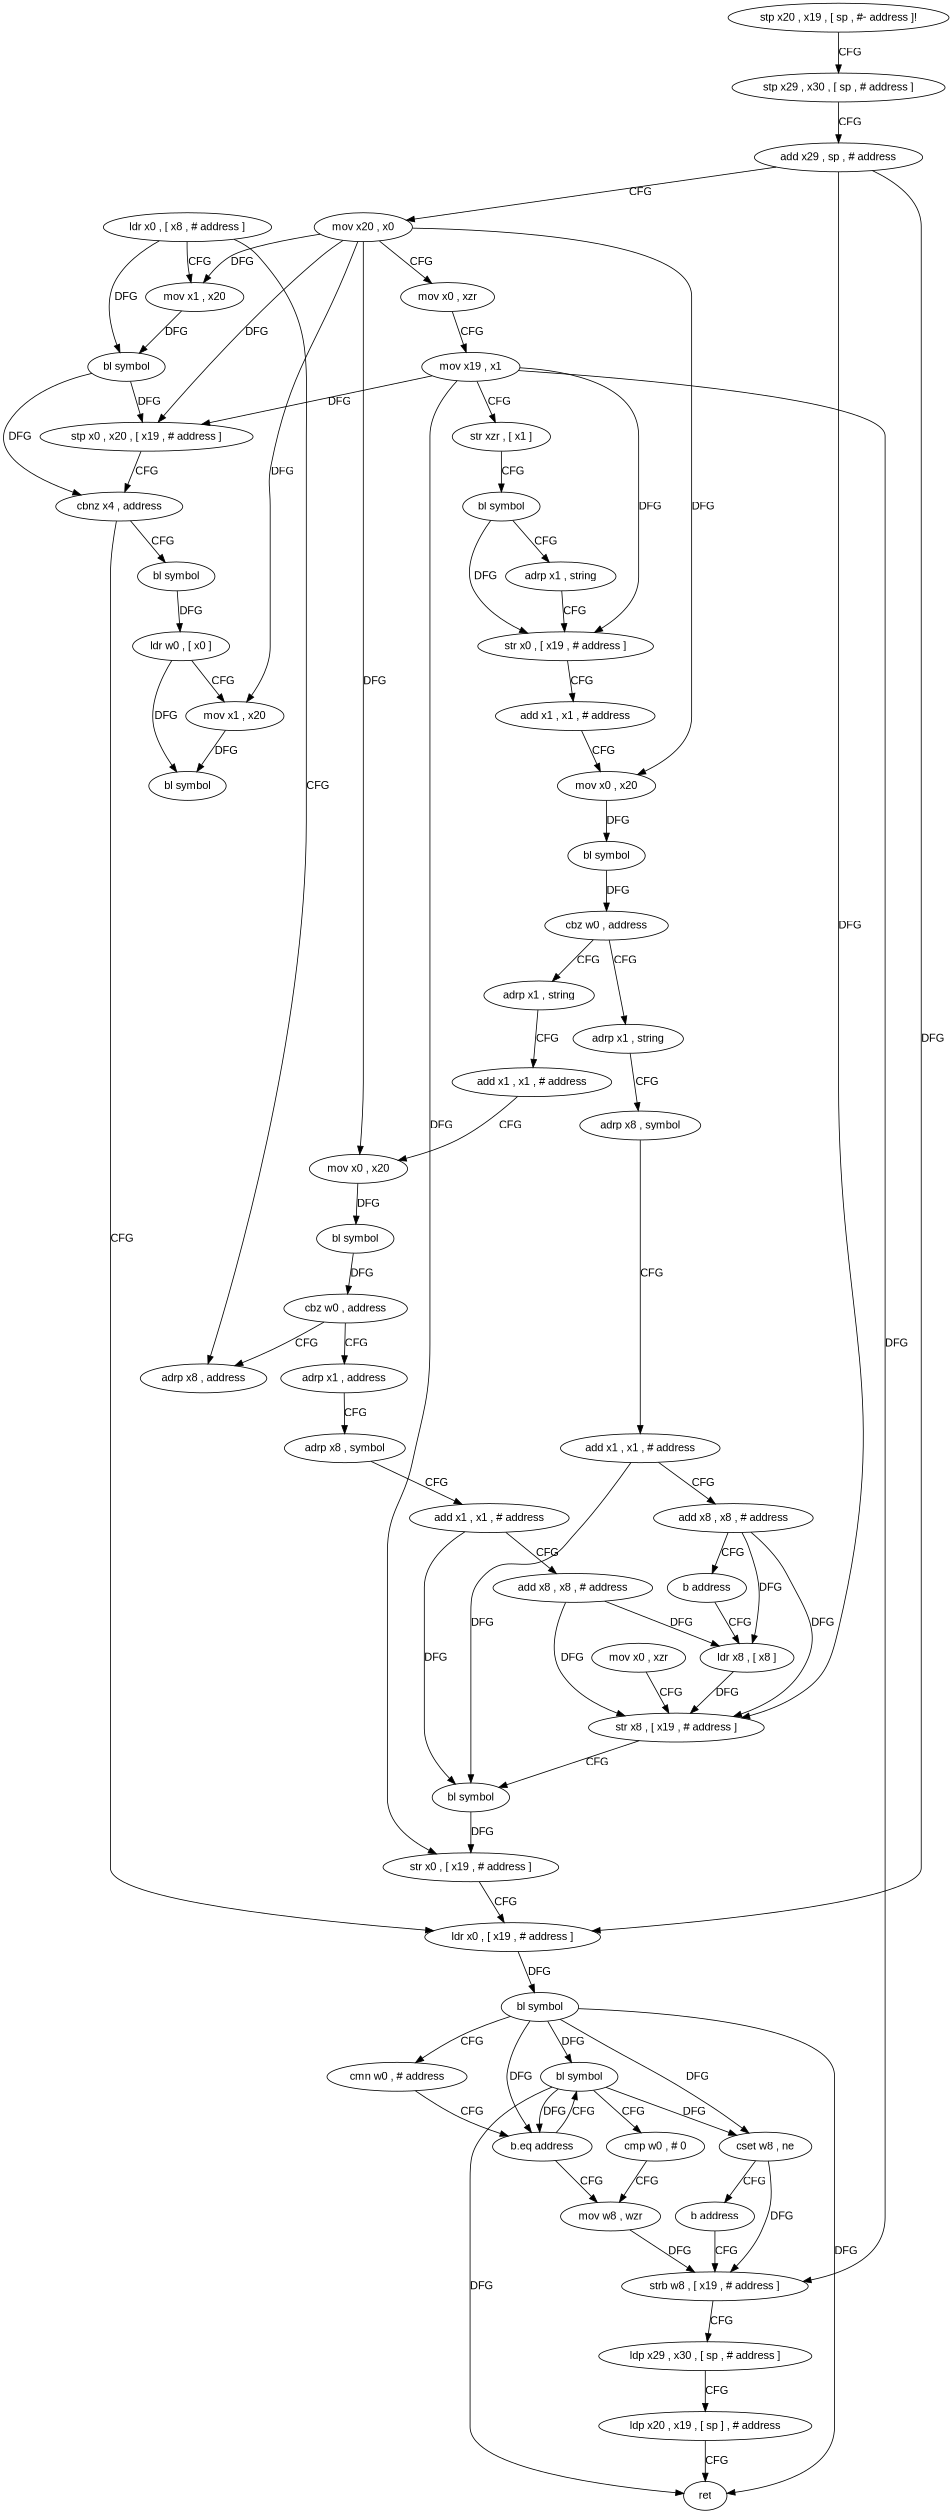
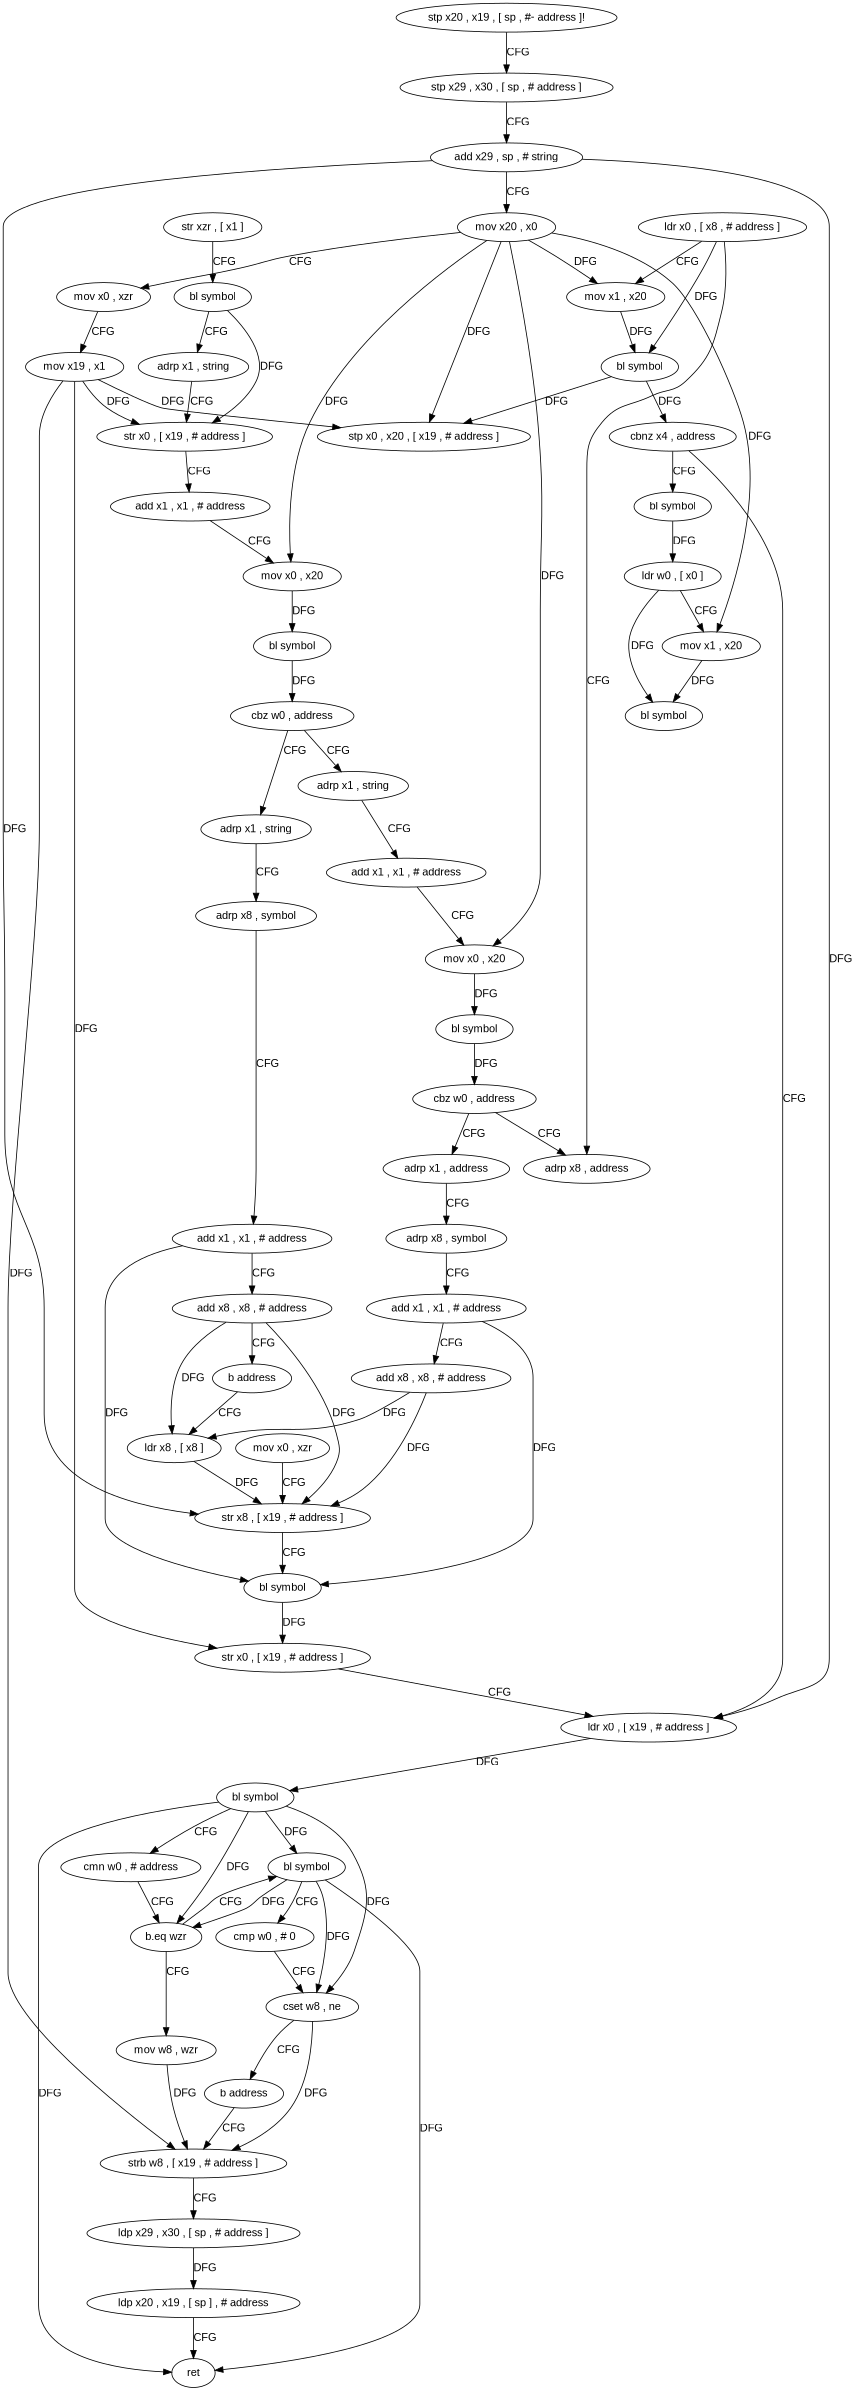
node "add x29 , sp , # address": label "add x29 , sp , # address" -> "add x29 , sp , # string"
edge "mov x19 , x1" -> "str xzr , [ x1 ]": removed, label "CFG"
edge "stp x0 , x20 , [ x19 , # address ]" -> "cbnz x4 , address": removed, label "CFG"
node "b.eq address": label "b.eq address" -> "b.eq wzr"
edge "cmp w0 , # 0" -> "mov w8 , wzr": now "cmp w0 , # 0" -> "cset w8 , ne"
edge "ldp x29 , x30 , [ sp , # address ]" -> "ldp x20 , x19 , [ sp ] , # address": label "CFG" -> "DFG"
